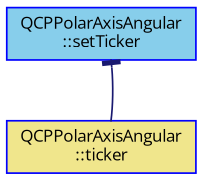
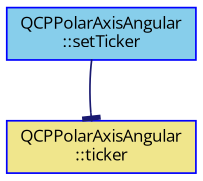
edge "QCPPolarAxisAngular ::ticker" -> "QCPPolarAxisAngular ::setTicker": reversed
